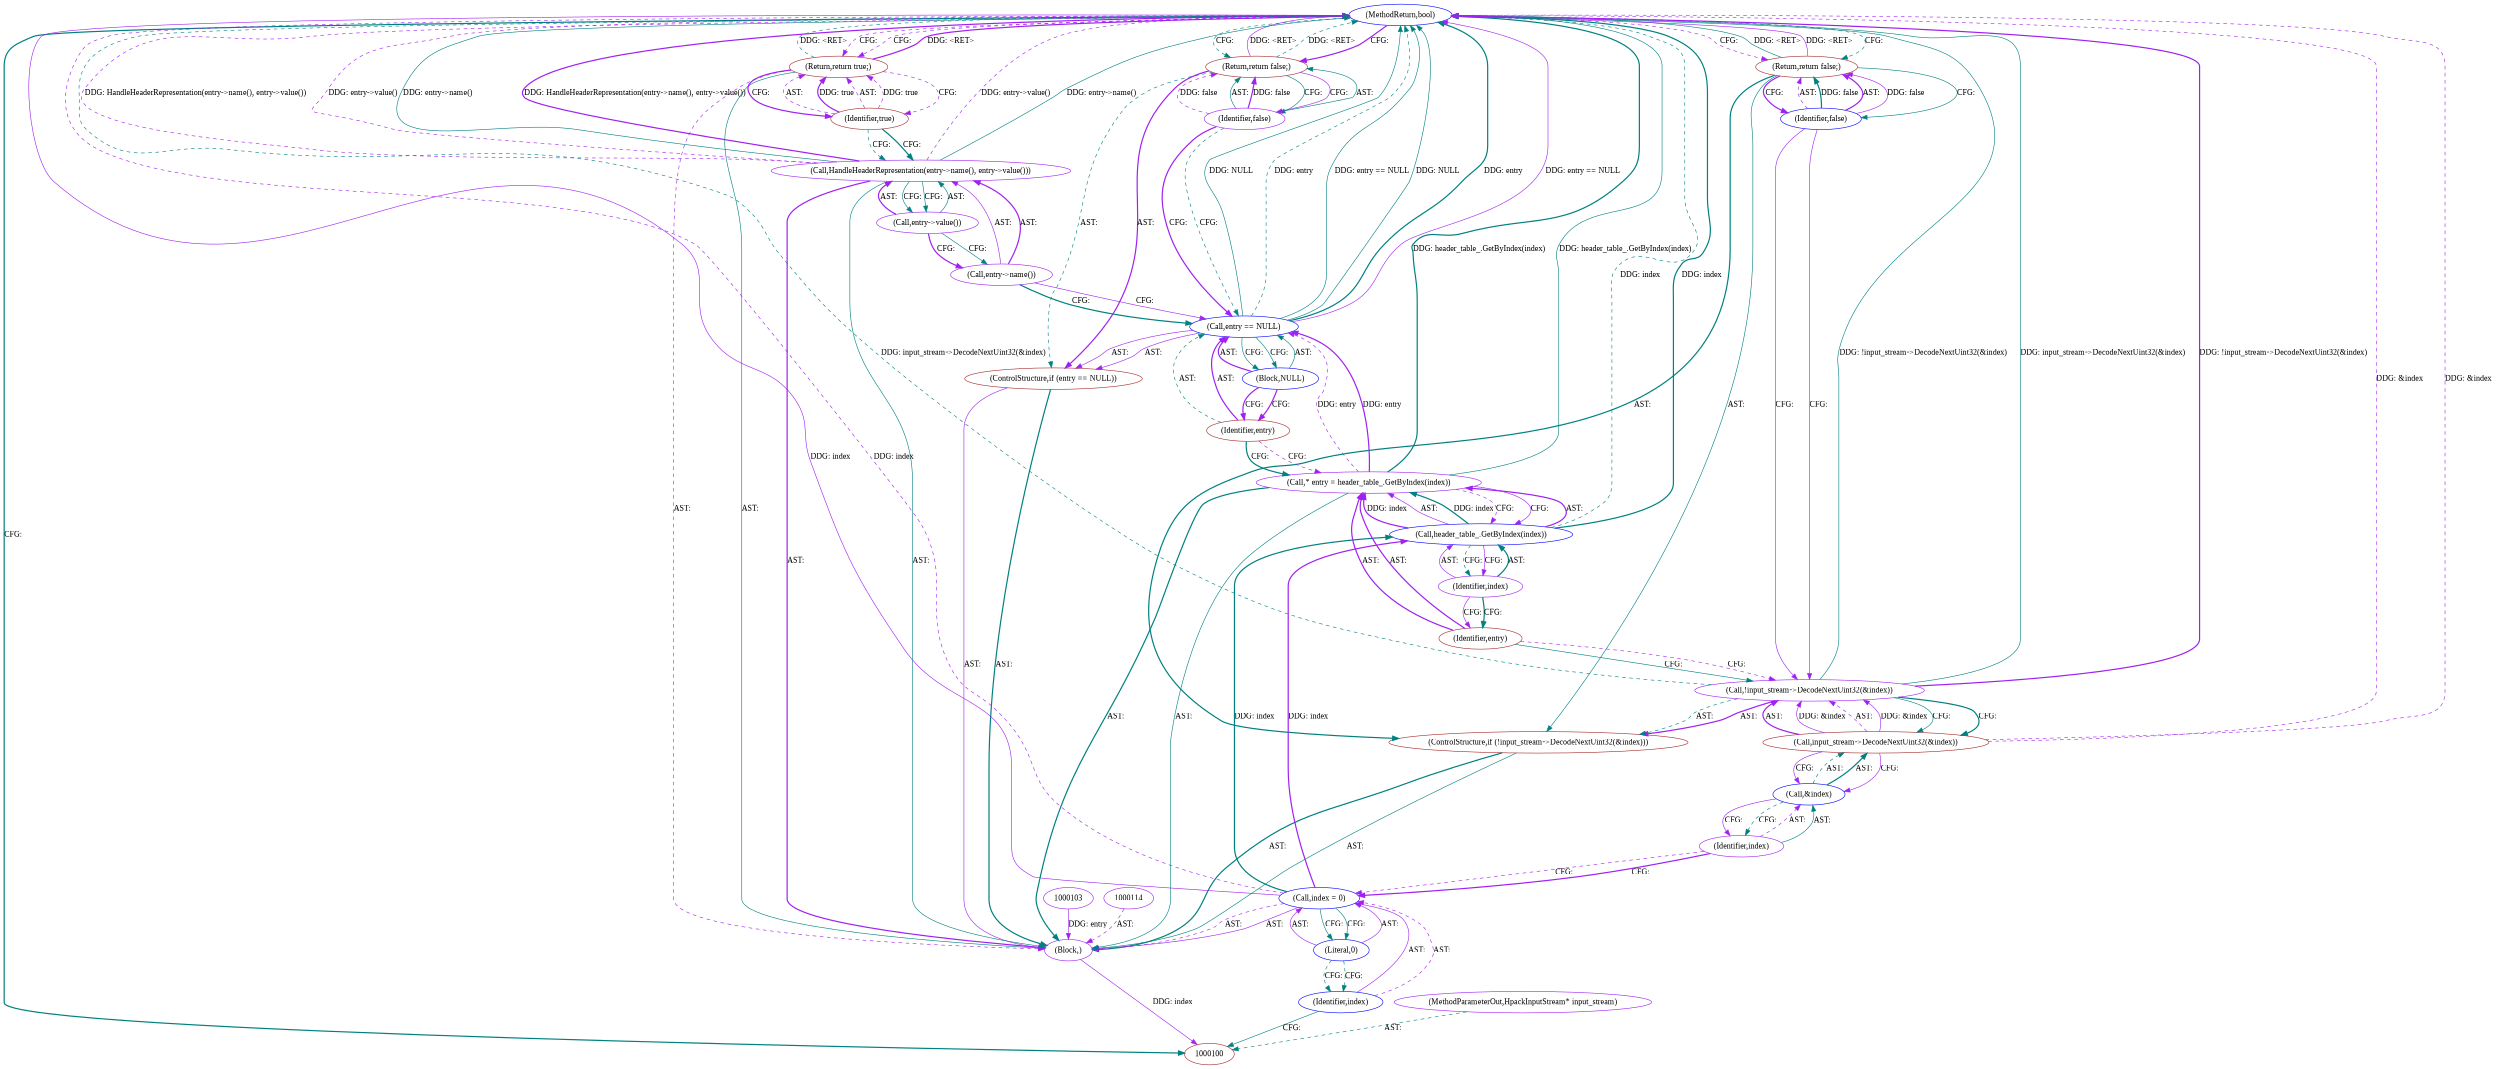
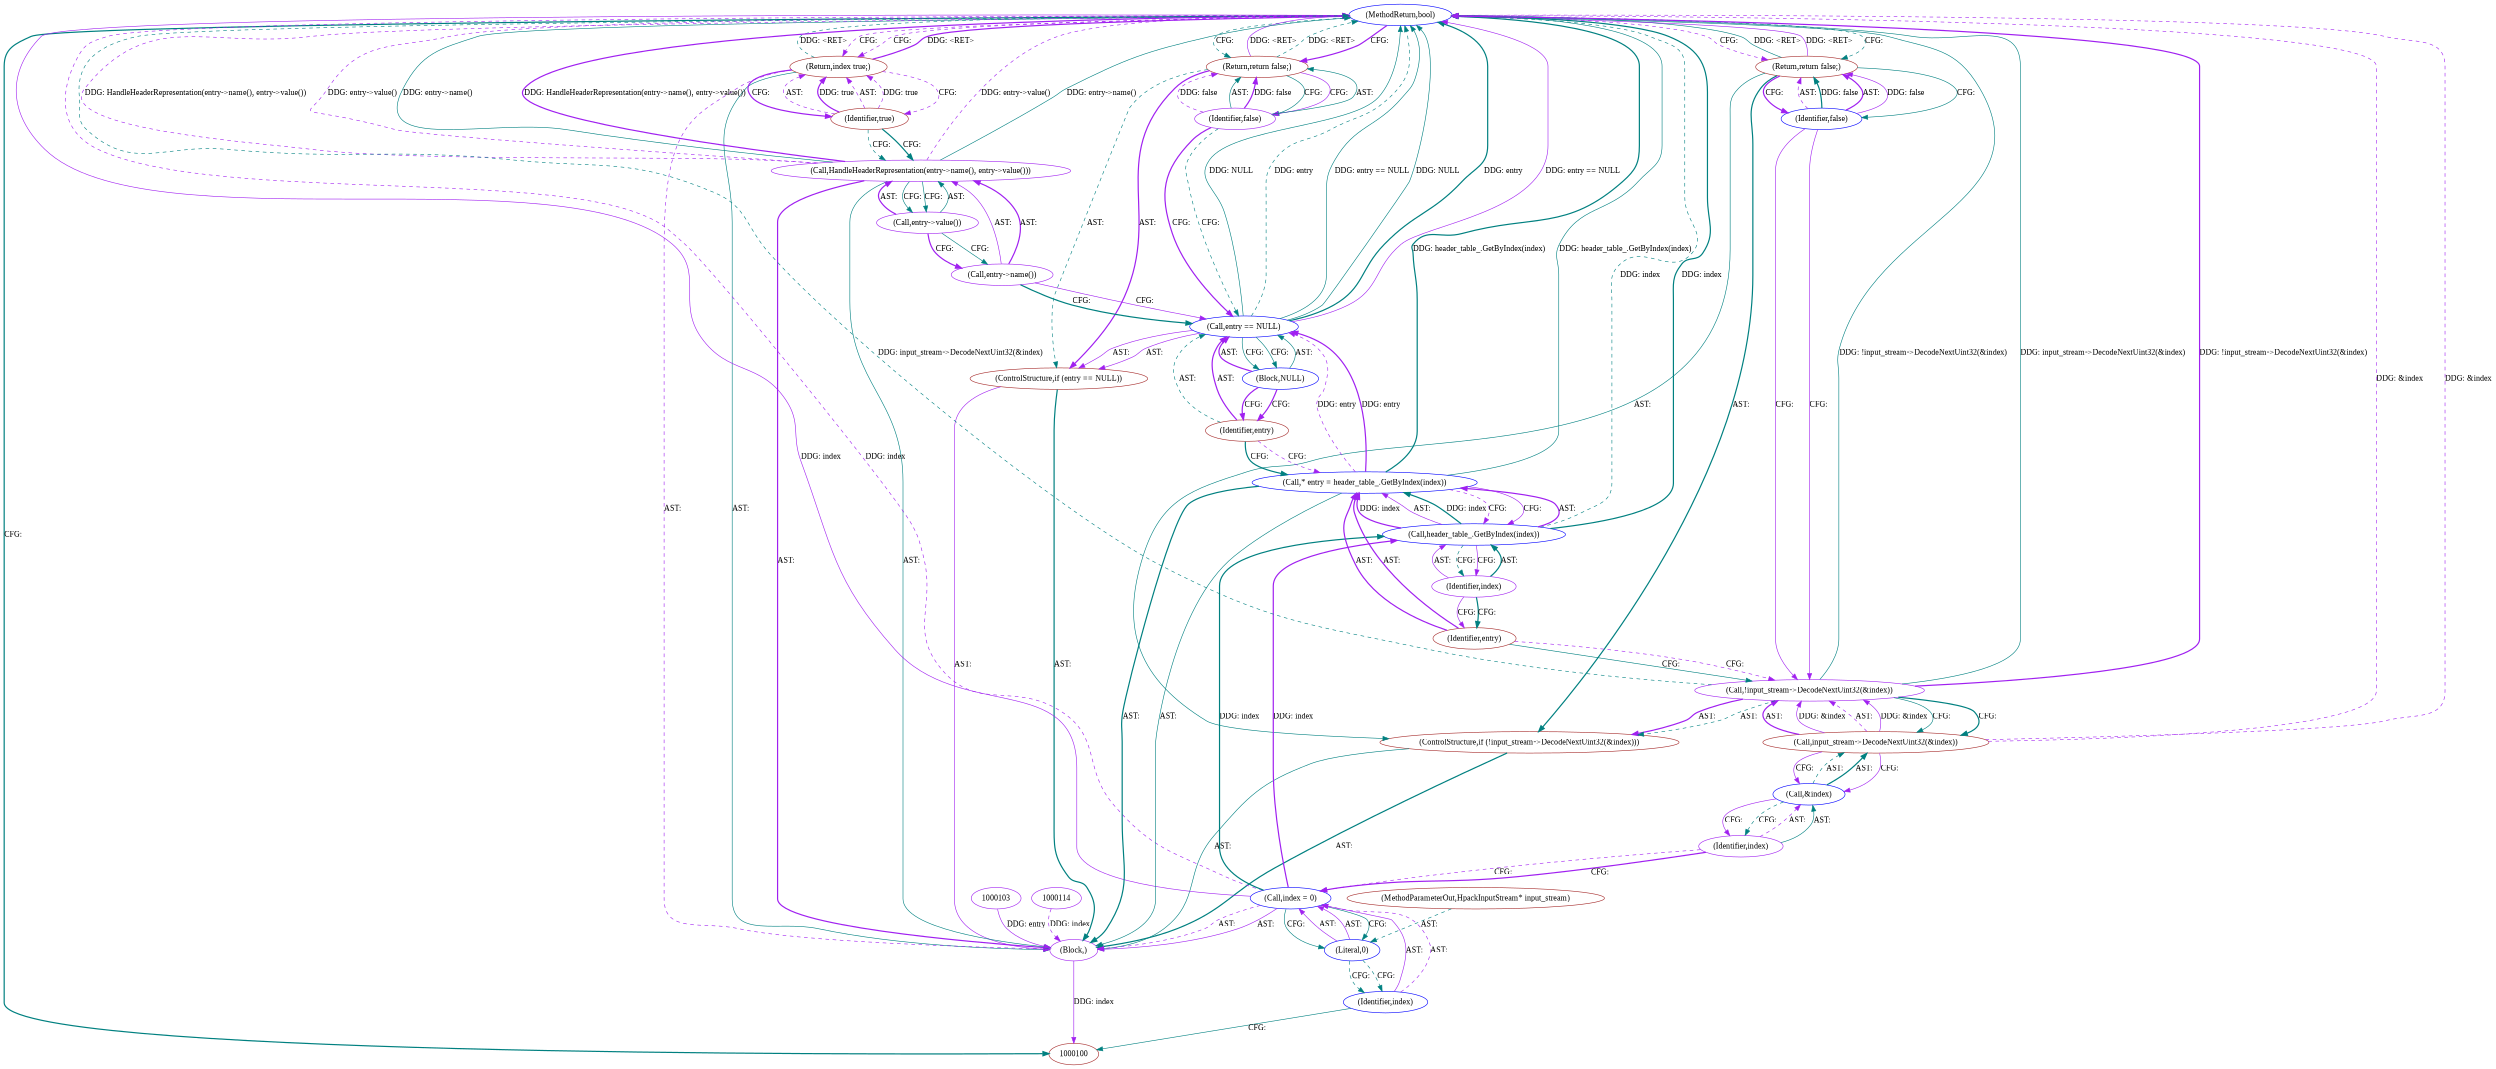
node "(Return,return true;)": label "(Return,return true;)" -> "(Return,index true;)"
node "(Call,* entry = header_table_.GetByIndex(index))": color purple -> blue
edge "1000114" -> "(Block,)": label "AST: " -> "DDG: index"
node "(MethodParameterOut,HpackInputStream* input_stream)": color purple -> brown
edge "(MethodParameterOut,HpackInputStream* input_stream)" -> "1000100": now "(MethodParameterOut,HpackInputStream* input_stream)" -> "(Literal,0)"
